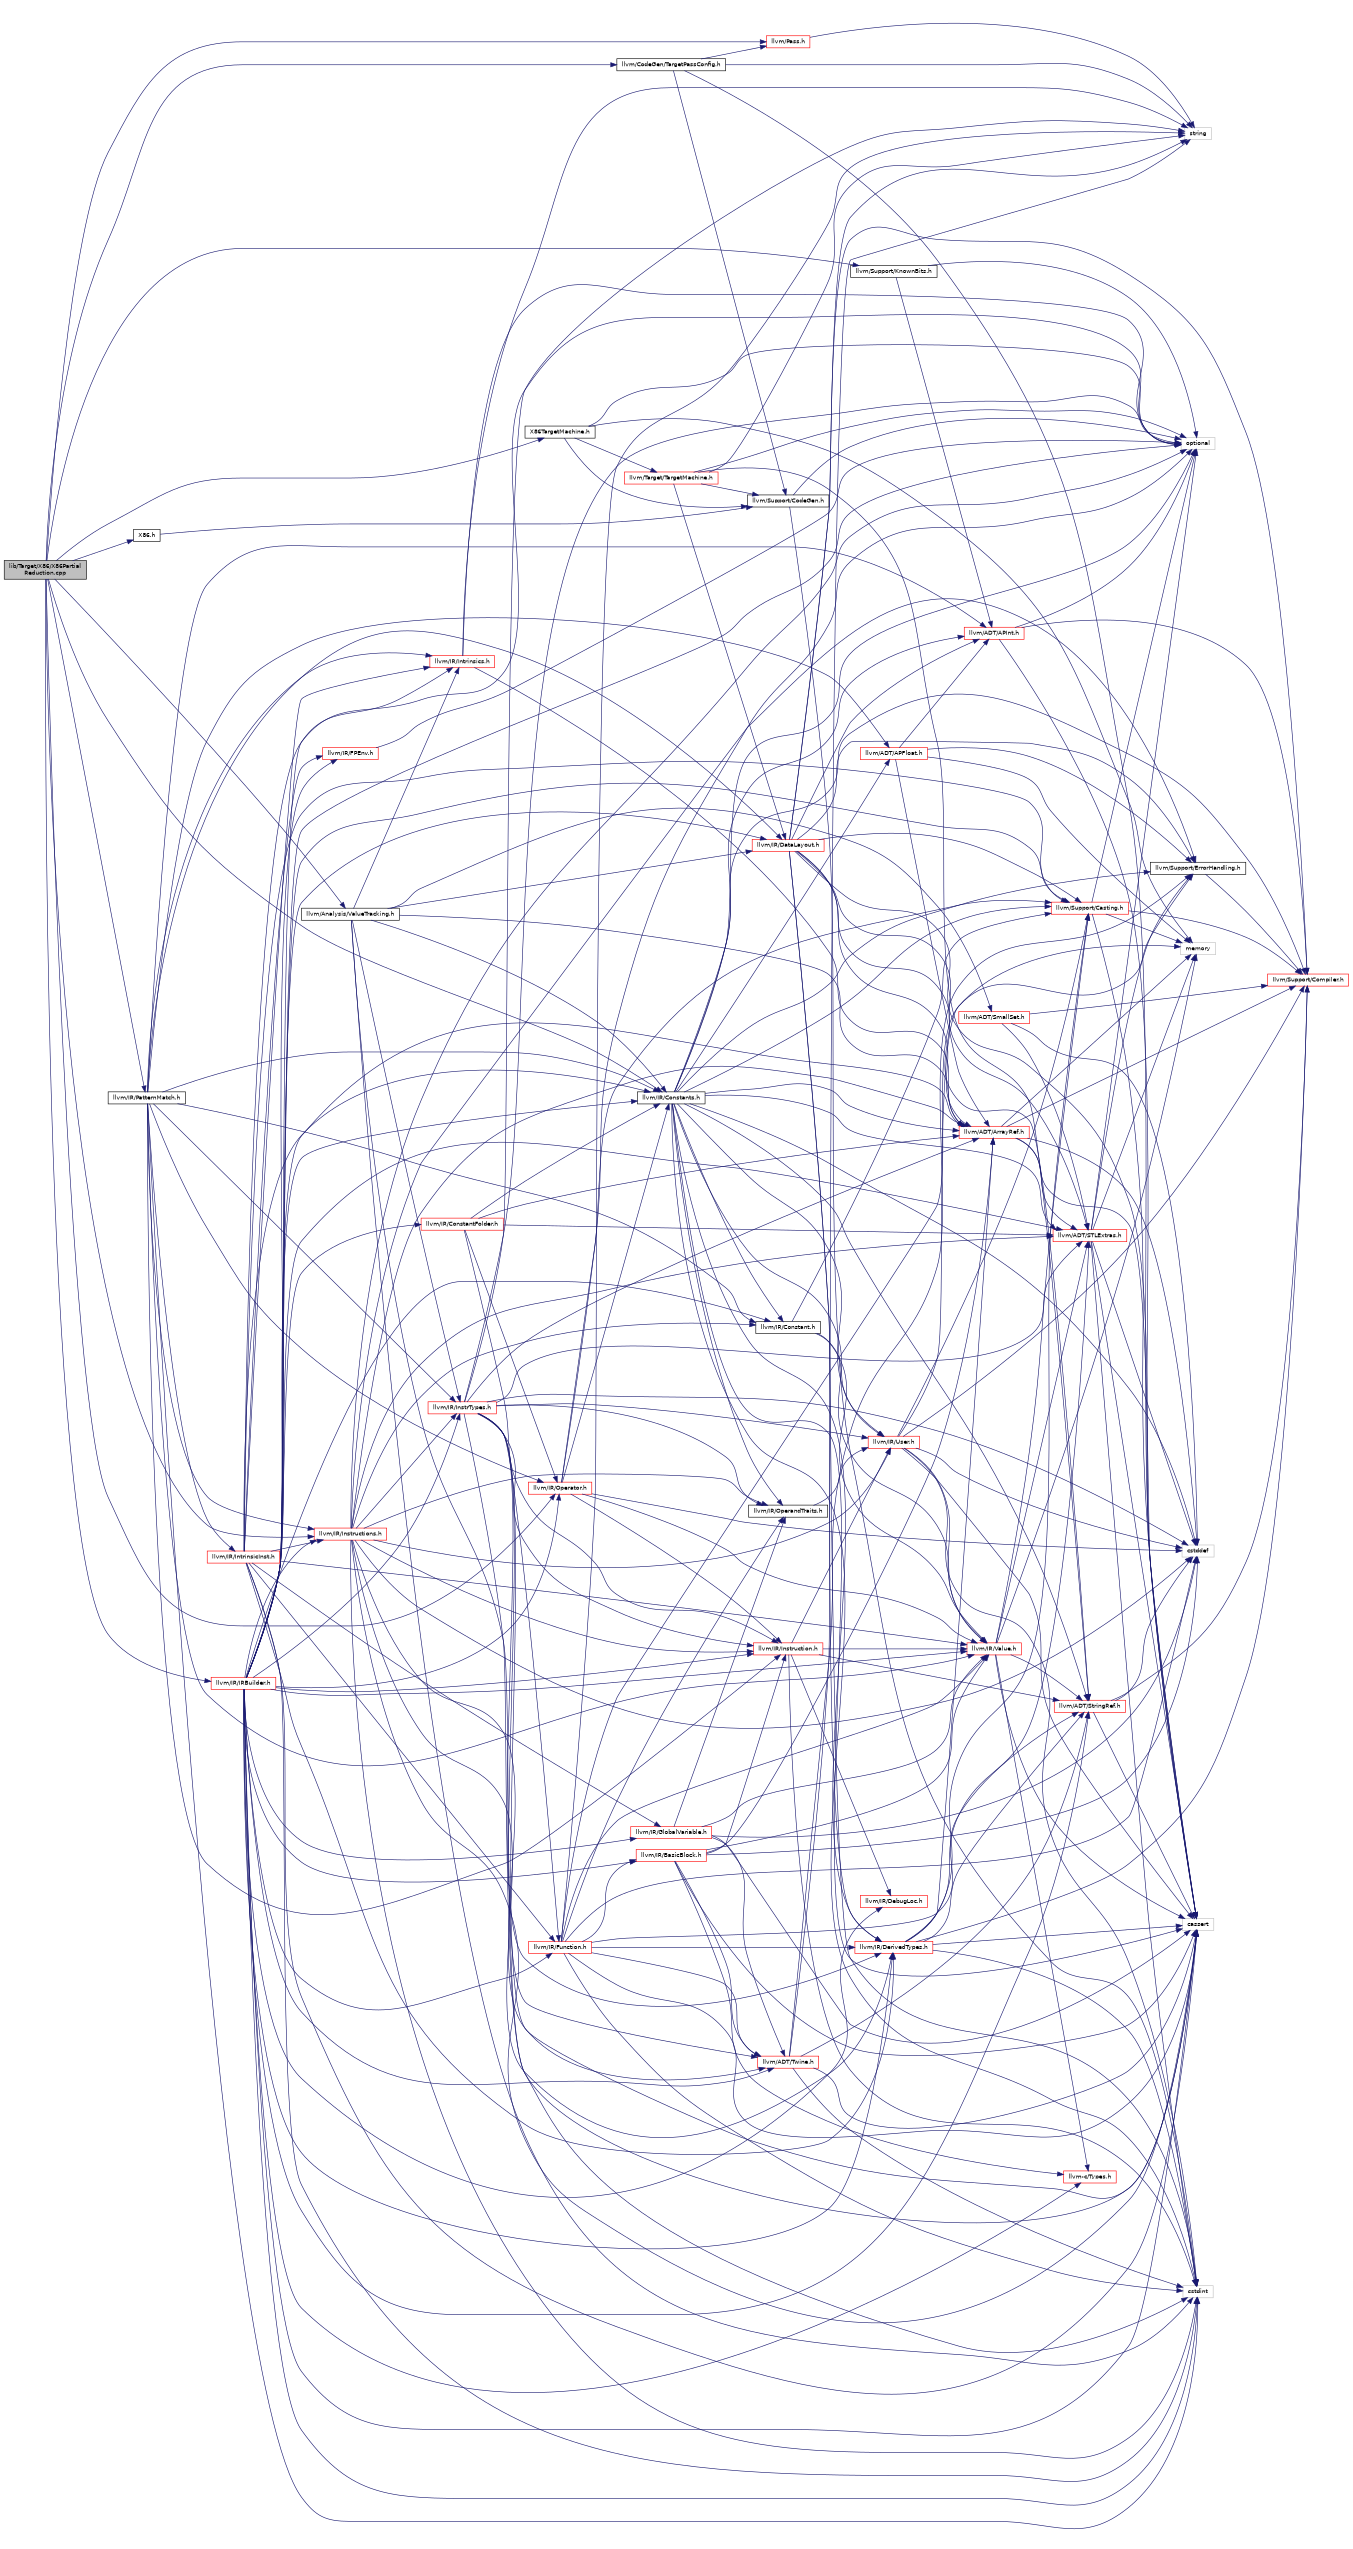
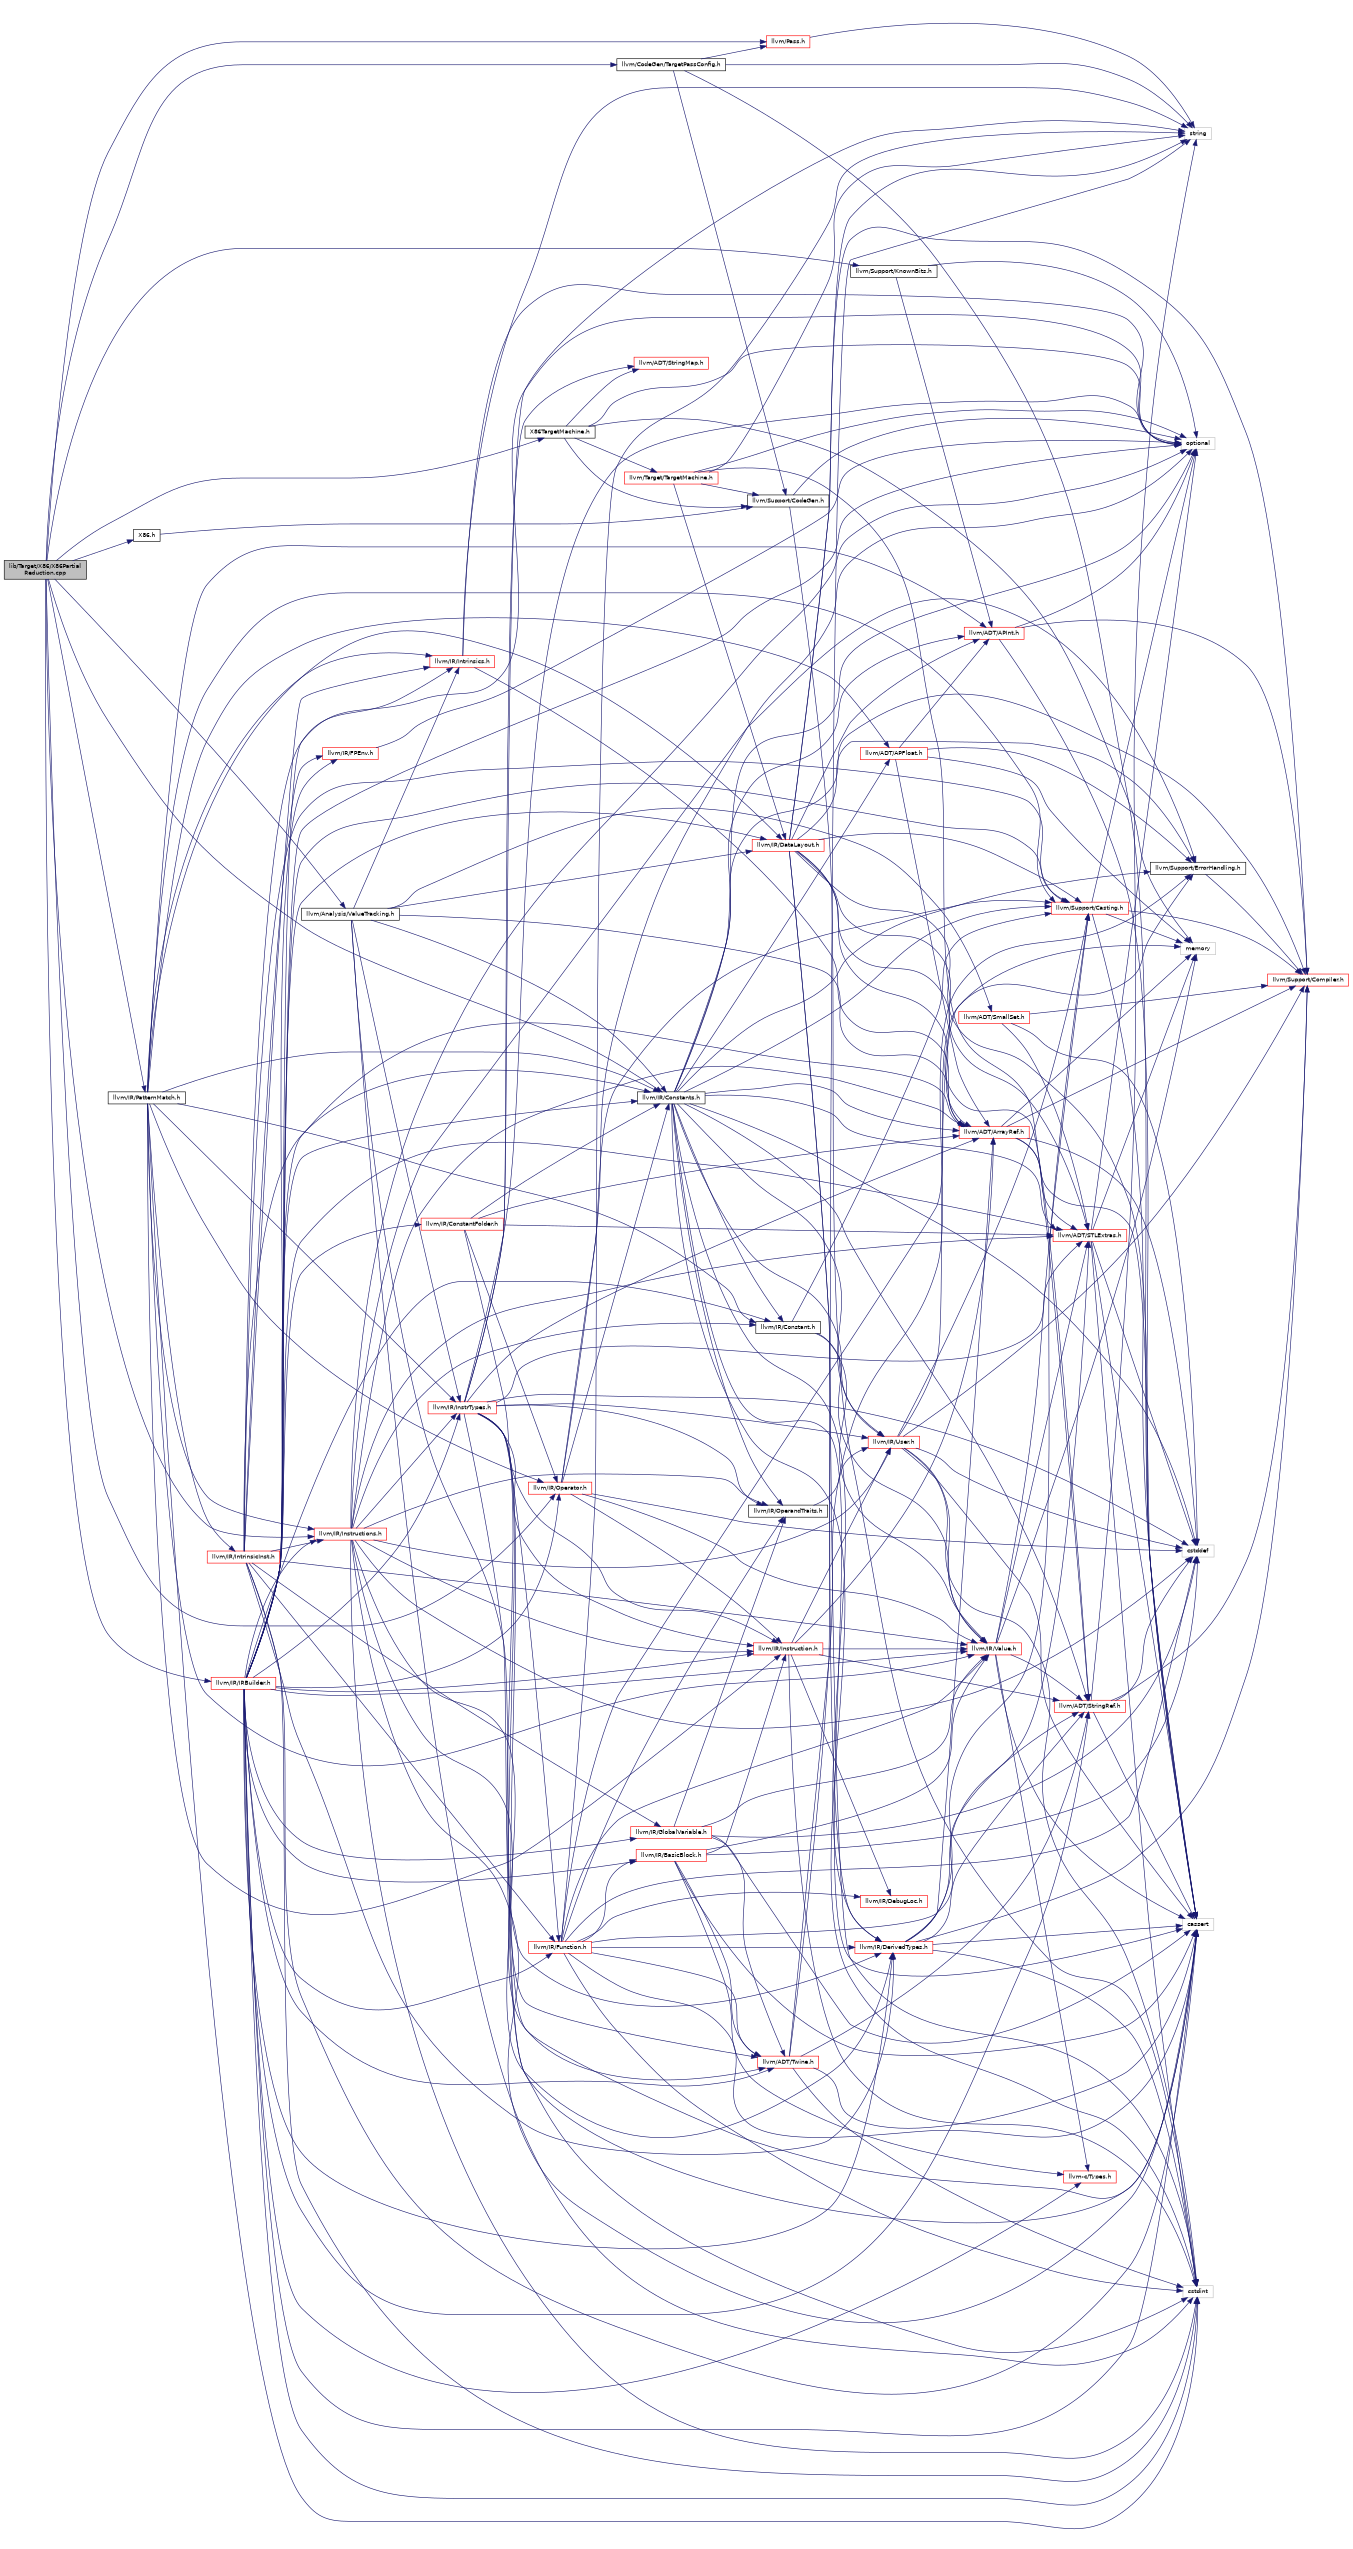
node "llvm/ADT/StringMap.h": added
edge "llvm/IR/PatternMatch.h" -> "llvm/Support/Casting.h": added
edge "llvm/ADT/StringRef.h" -> "string": added
edge "llvm/ADT/STLExtras.h" -> "llvm/Support/ErrorHandling.h": removed
edge "llvm/IR/BasicBlock.h" -> "llvm/ADT/ArrayRef.h": now "llvm/IR/Instruction.h" -> "llvm/ADT/ArrayRef.h"
edge "llvm/IR/IRBuilder.h" -> "llvm/IR/DebugLoc.h": now "llvm/IR/Function.h" -> "llvm/IR/DebugLoc.h"
